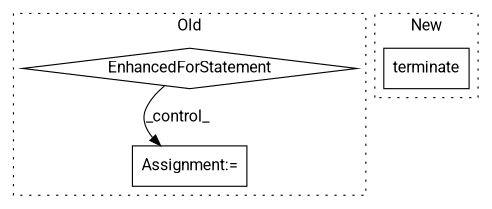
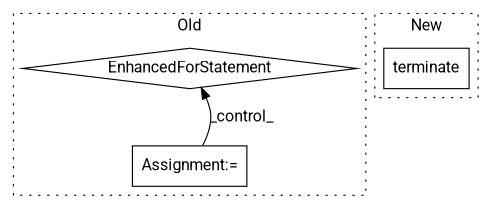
edge "EnhancedForStatement" -> "Assignment:=": reversed
